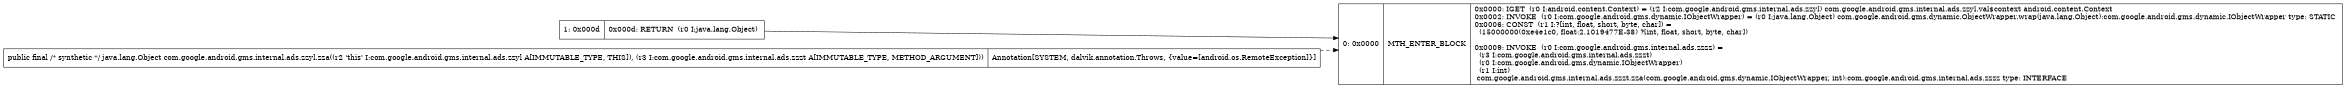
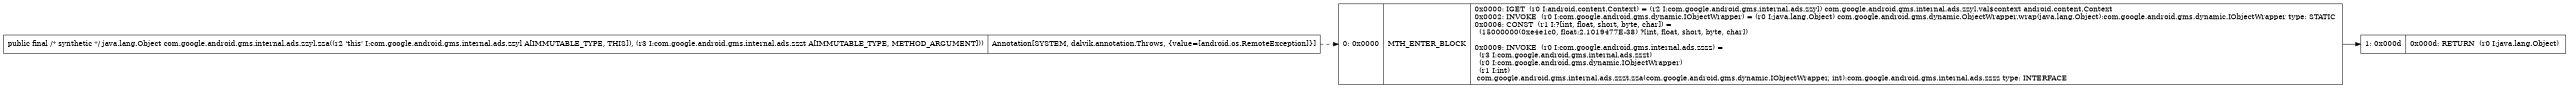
edge "1: 0x000d" -> "0: 0x0000": reversed
